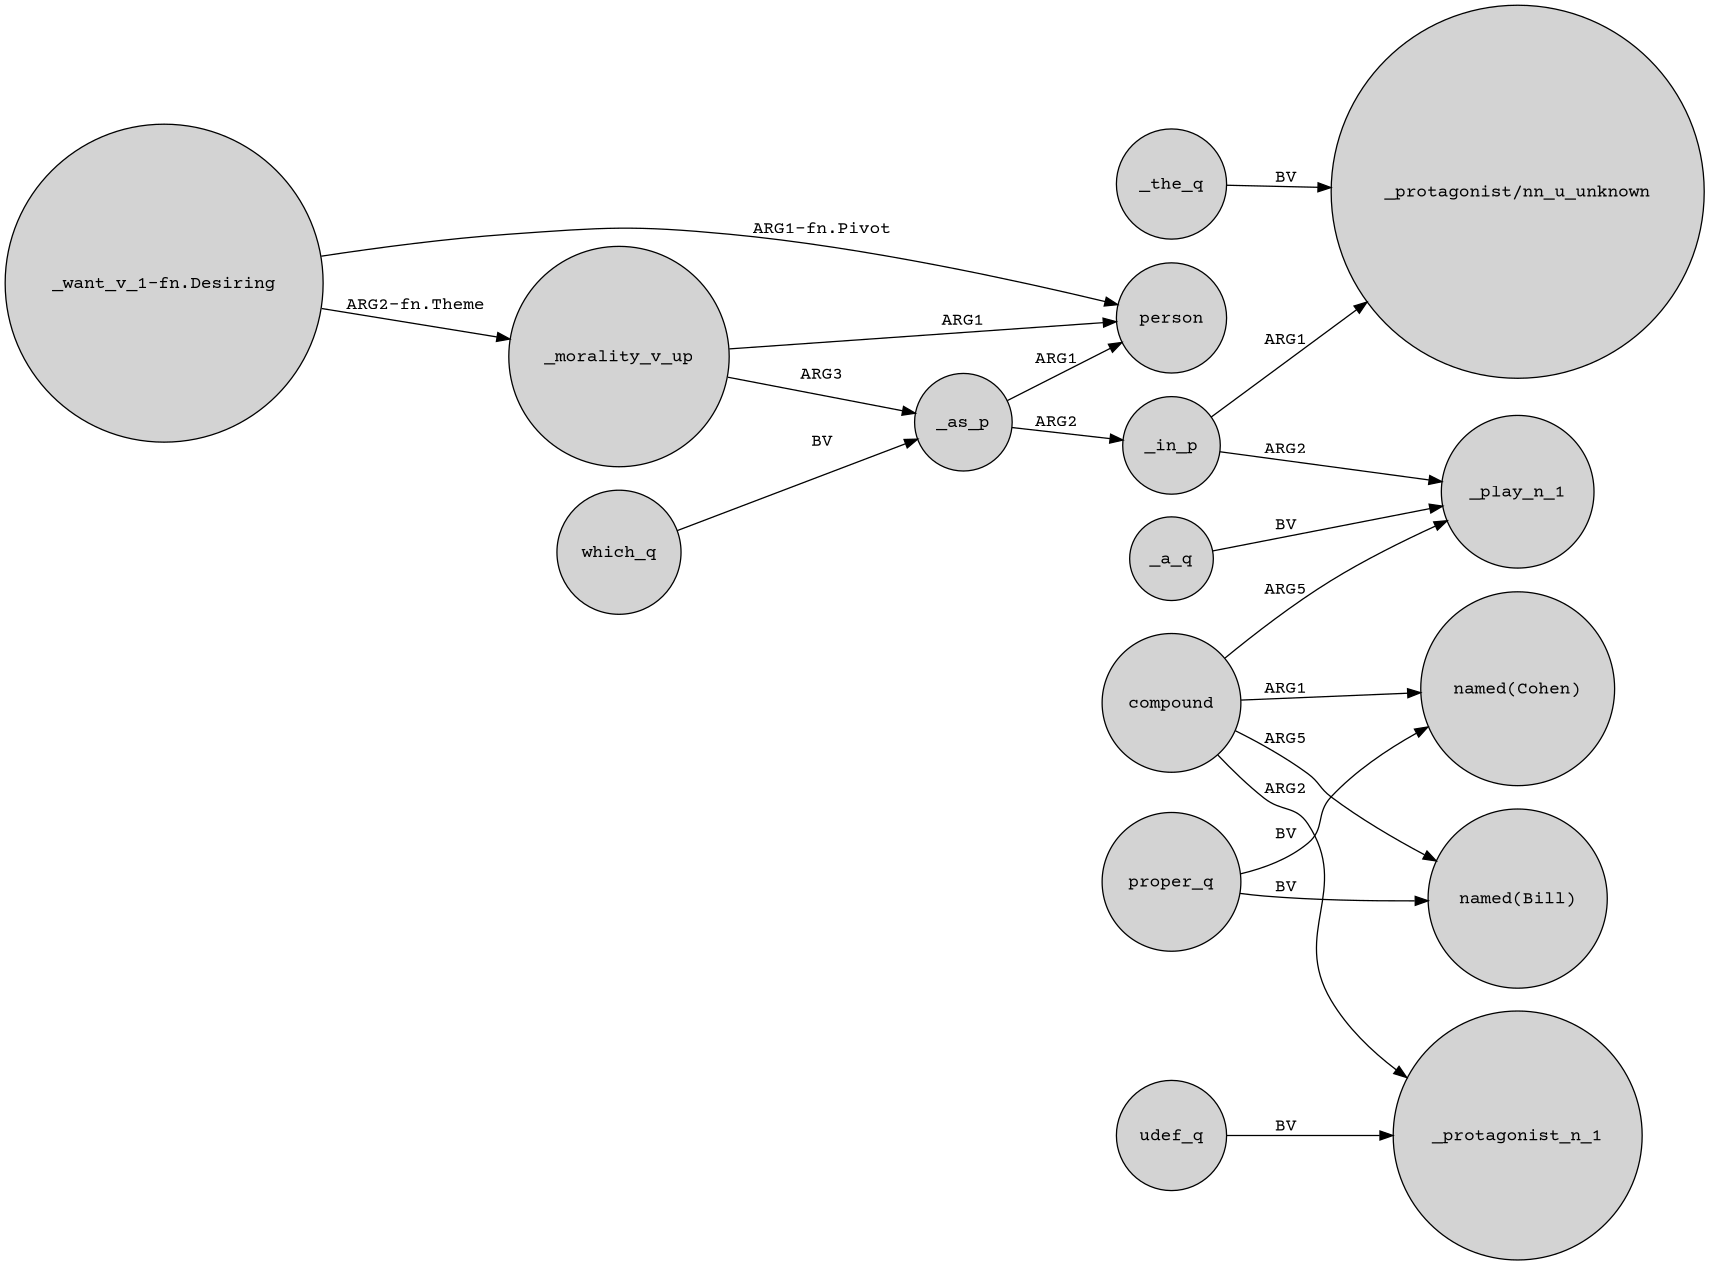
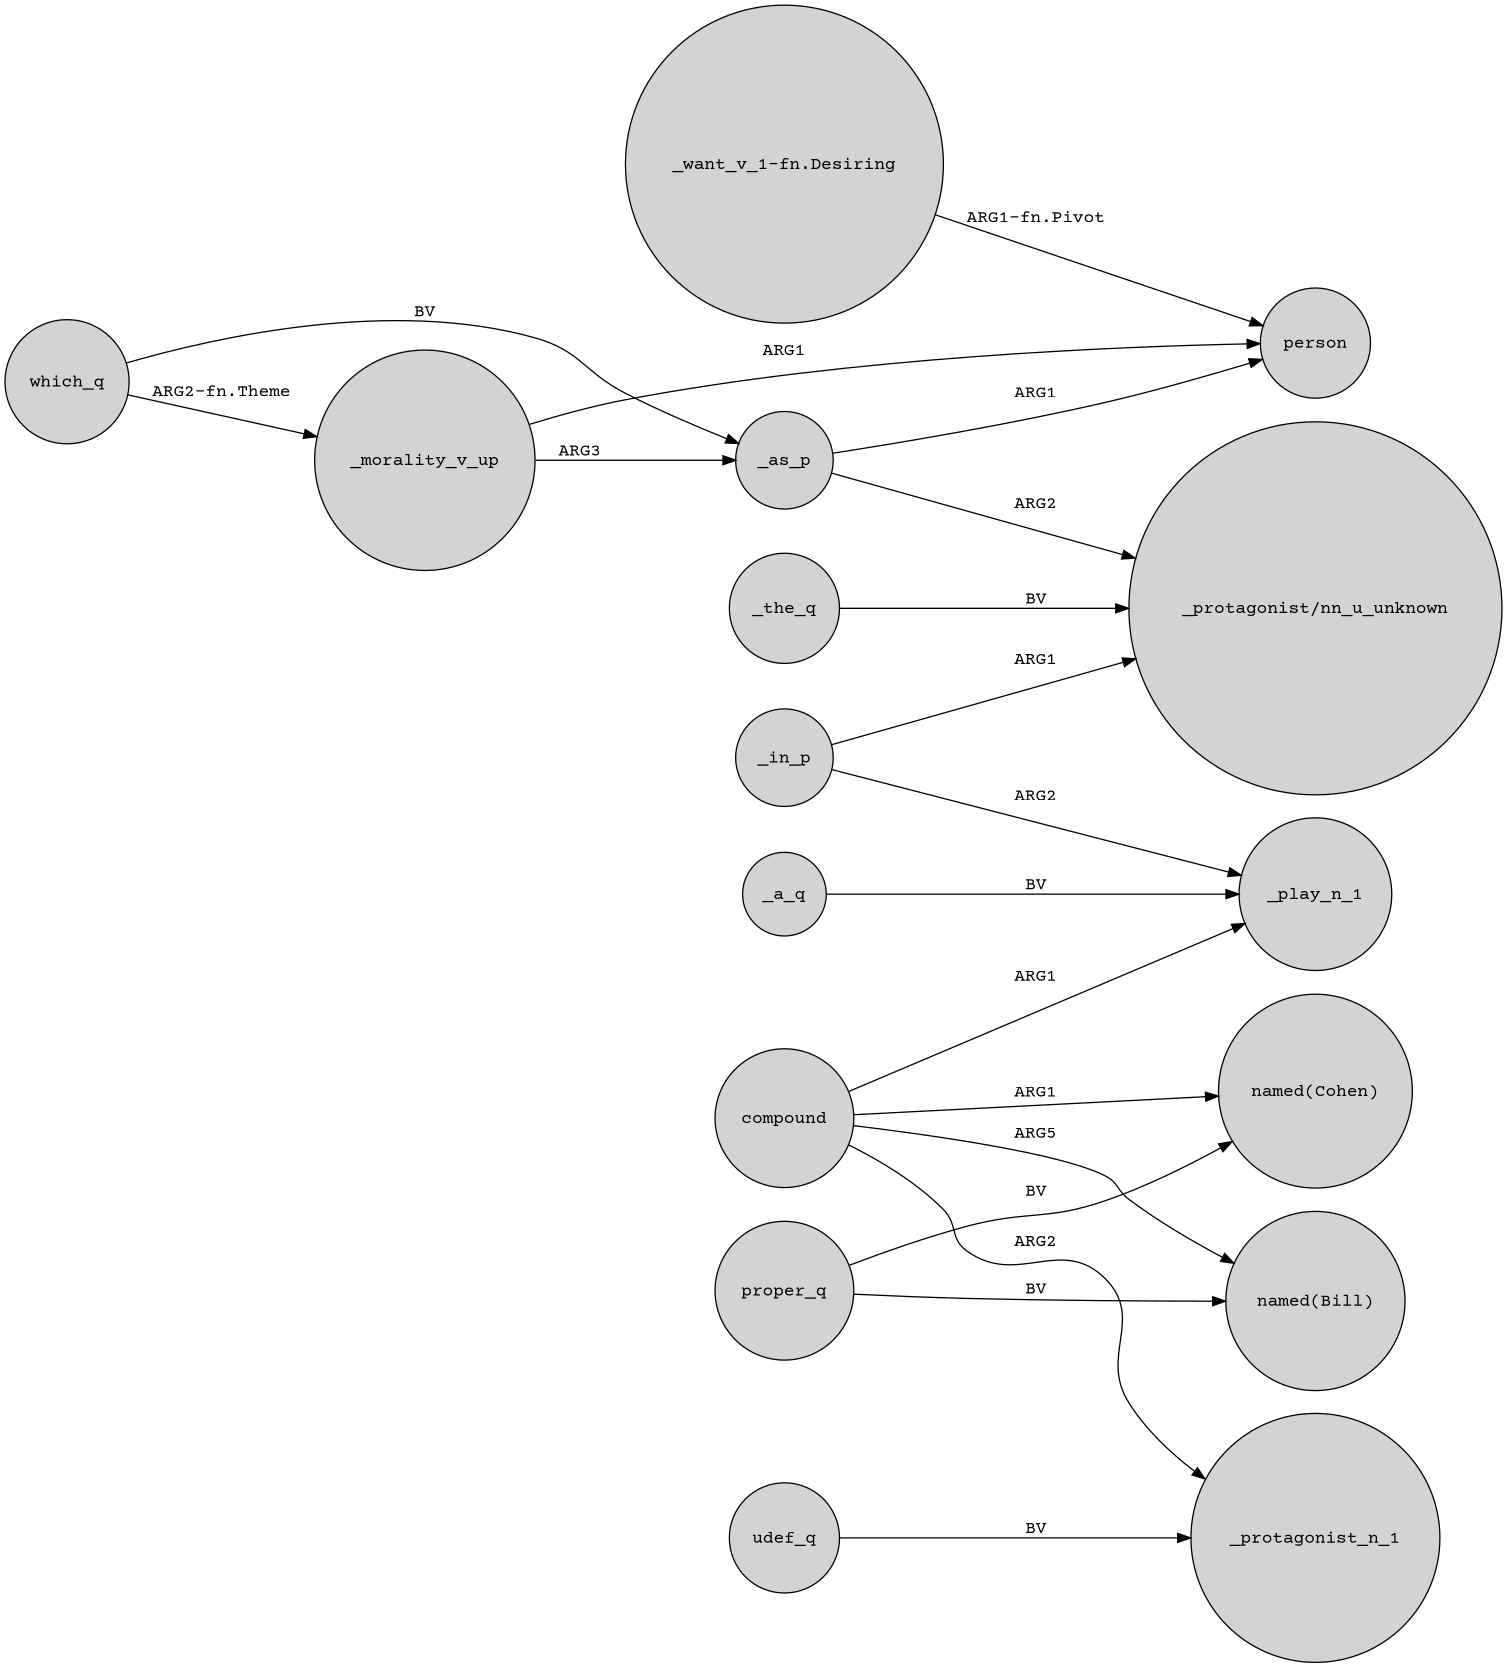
edge "_want_v_1-fn.Desiring" -> "_morality_v_up": now "which_q" -> "_morality_v_up"
edge "_as_p" -> "_in_p": now "_as_p" -> "_protagonist/nn_u_unknown"
edge "compound" -> "_play_n_1": label "ARG5" -> "ARG1"
